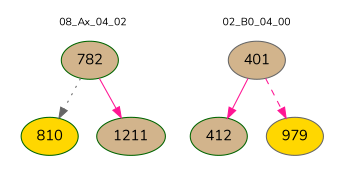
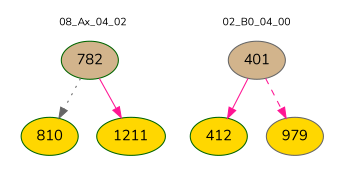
node "1211": fillcolor tan -> gold
node "412": fillcolor tan -> gold
